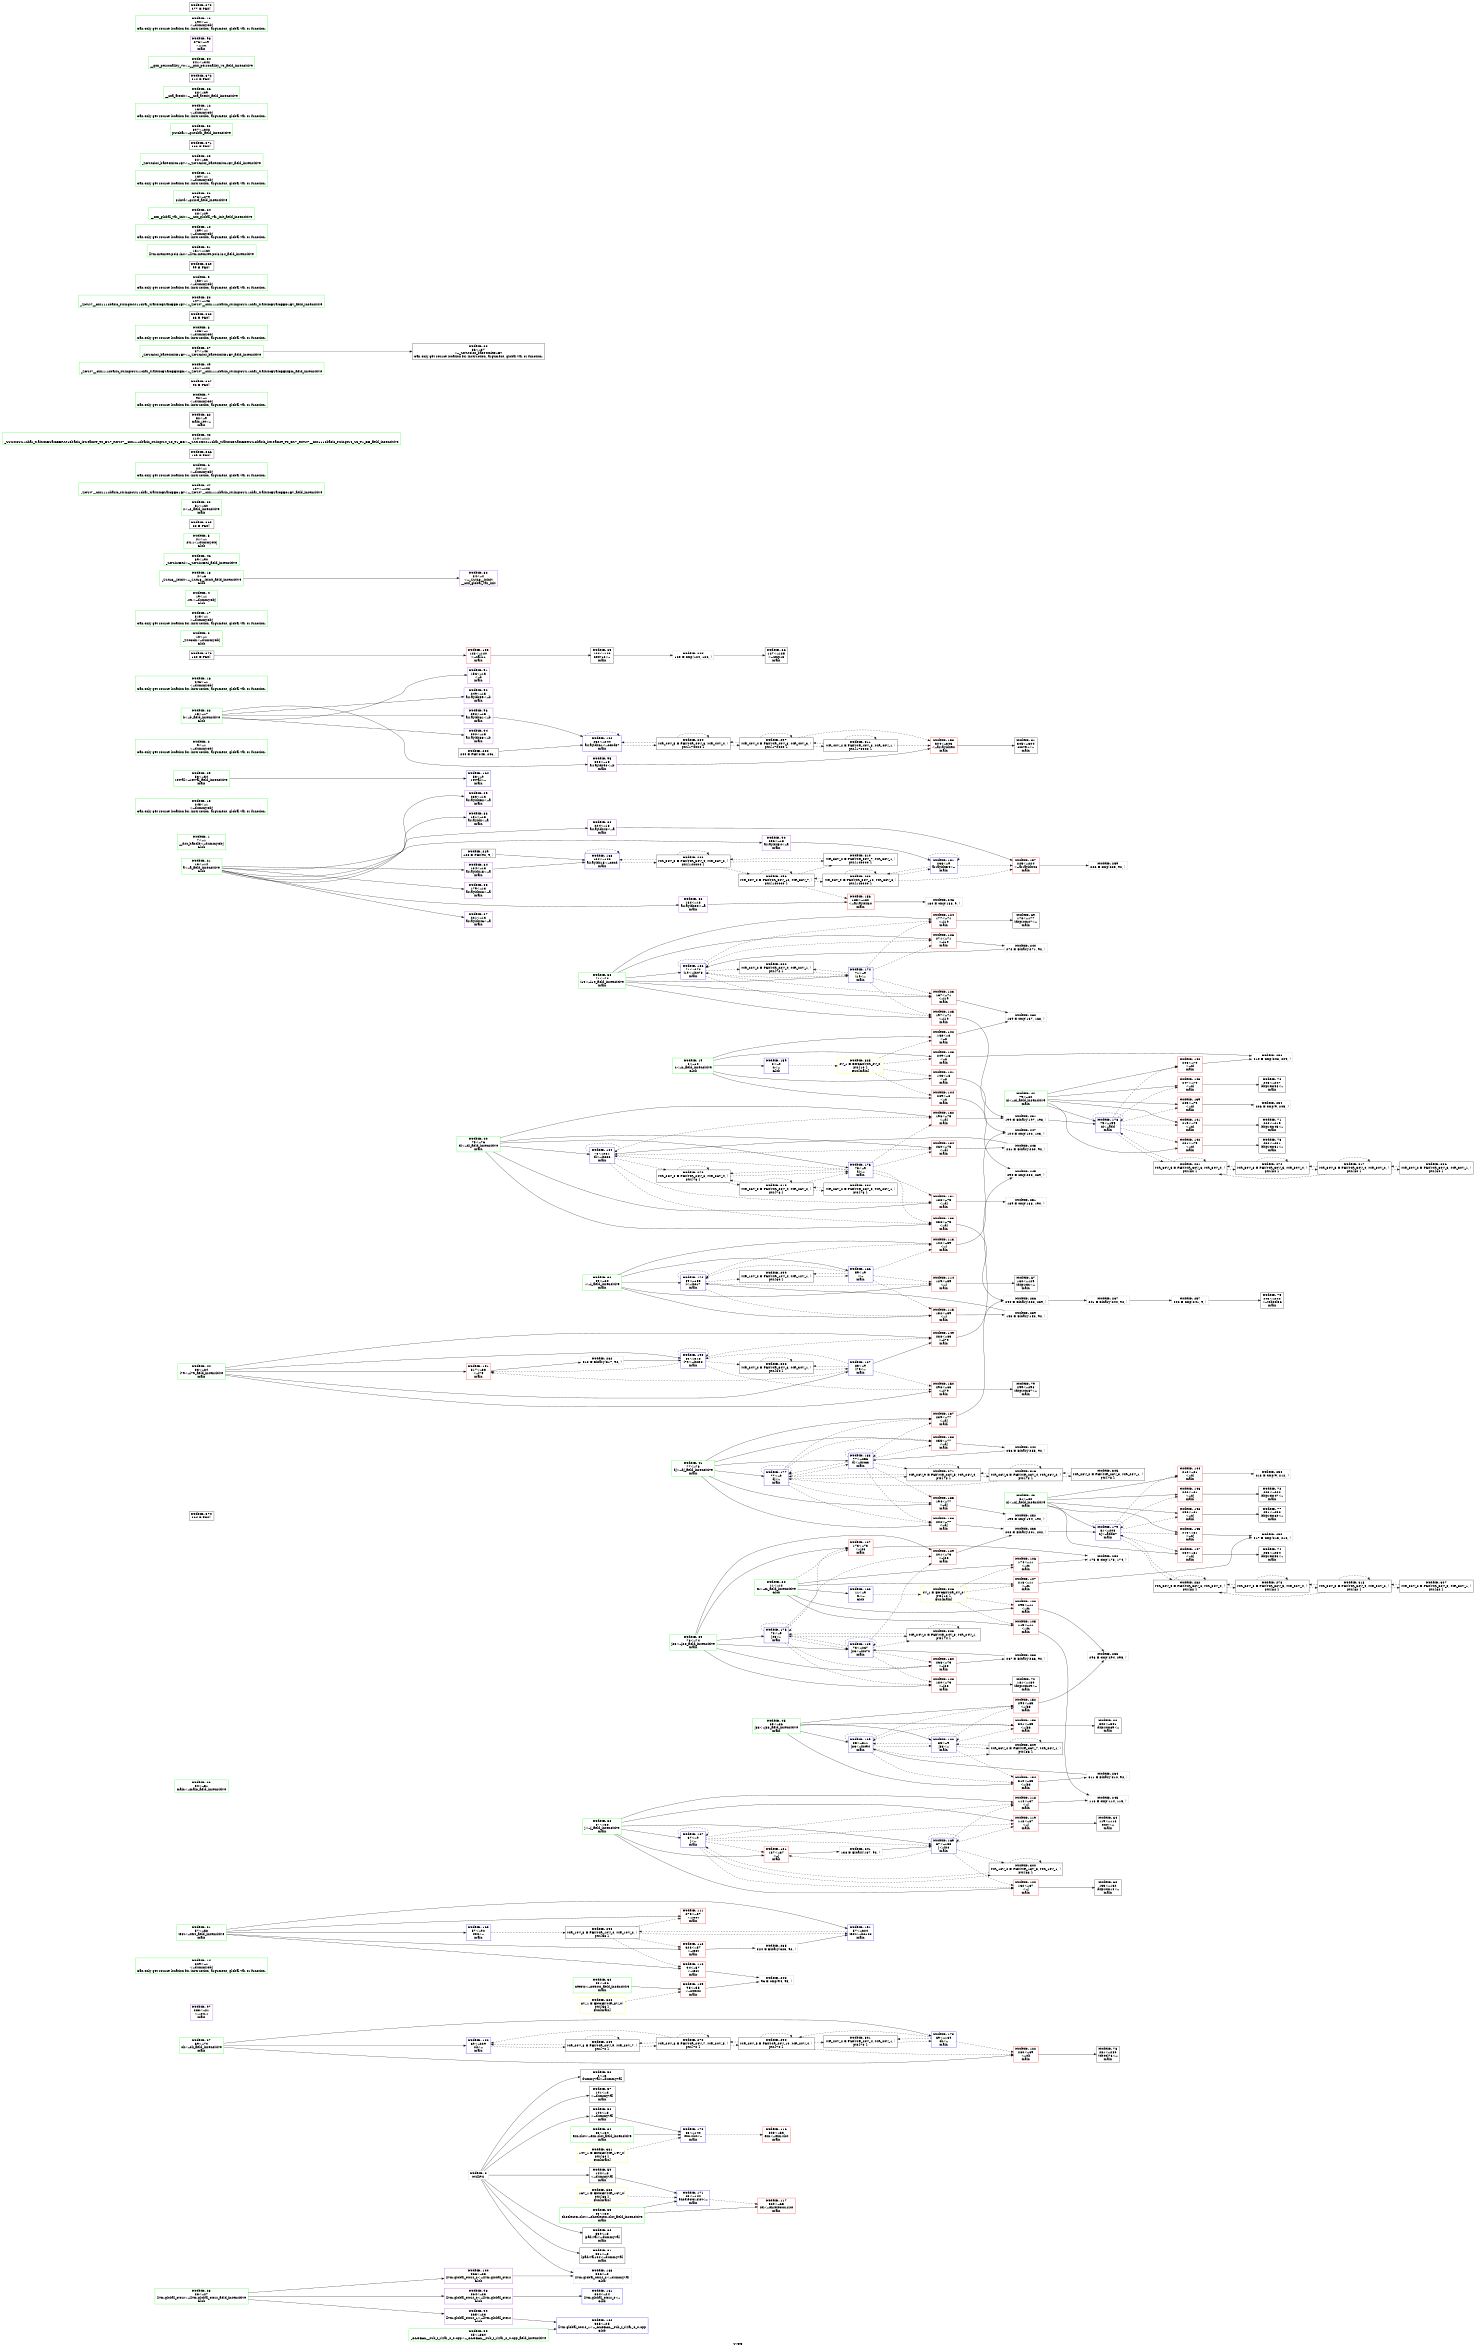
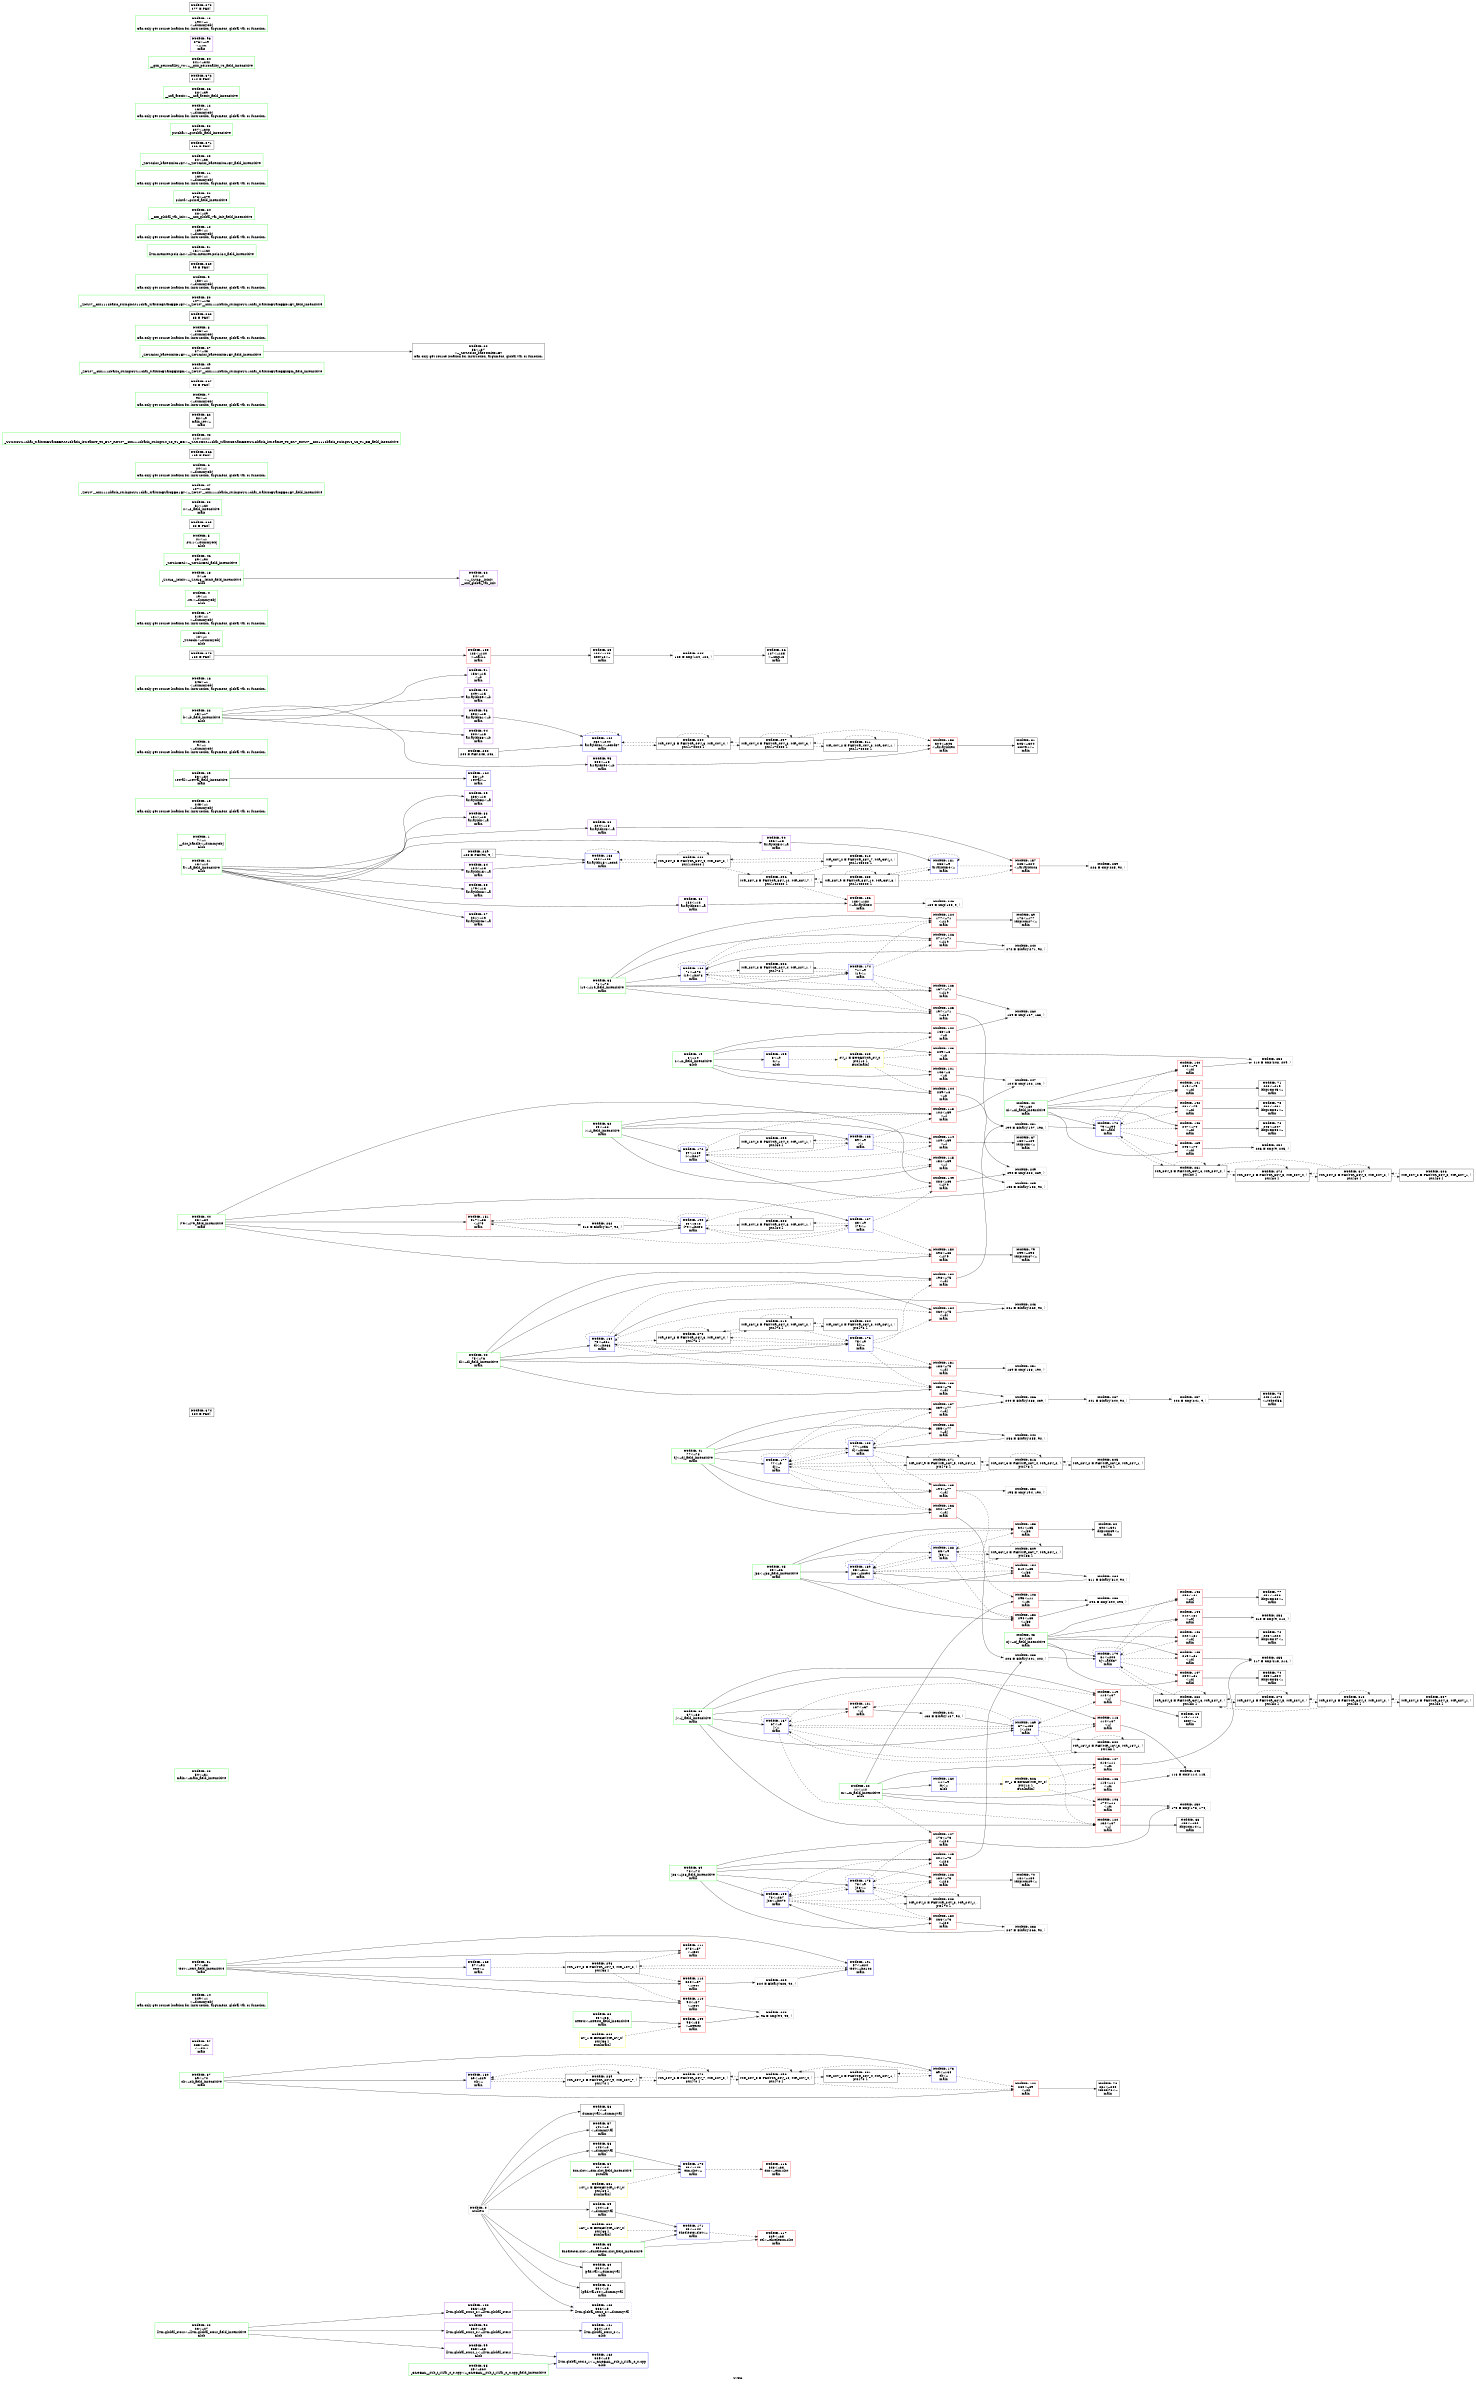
edge "NodeID: 187" -> "NodeID: 149": style solid -> dashed
edge "NodeID: 326" -> "NodeID: 108": now "NodeID: 135" -> "NodeID: 108"
edge "NodeID: 169" -> "NodeID: 167": added
node "NodeID: 34": text "main" -> "putchar"
